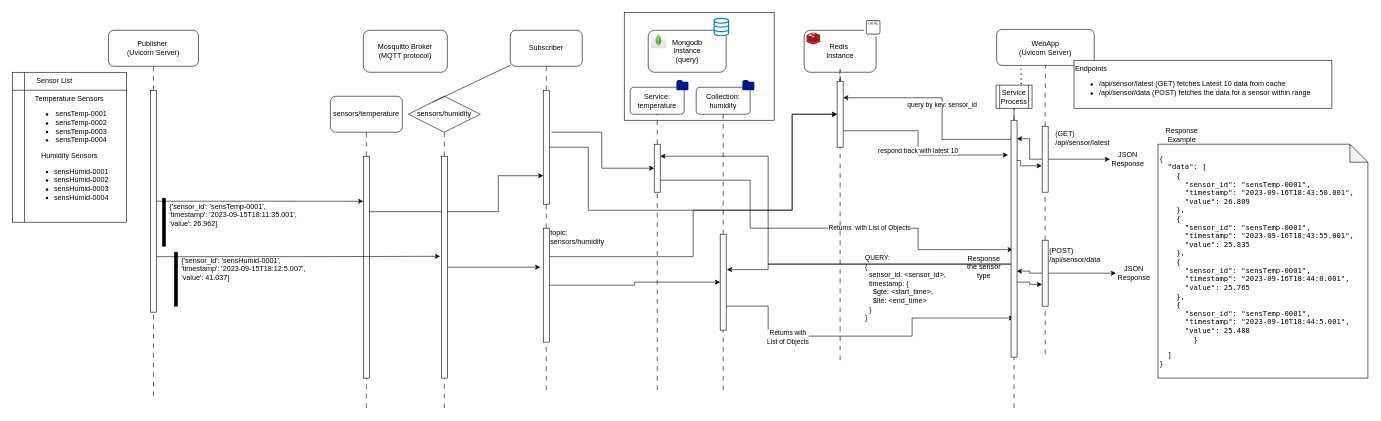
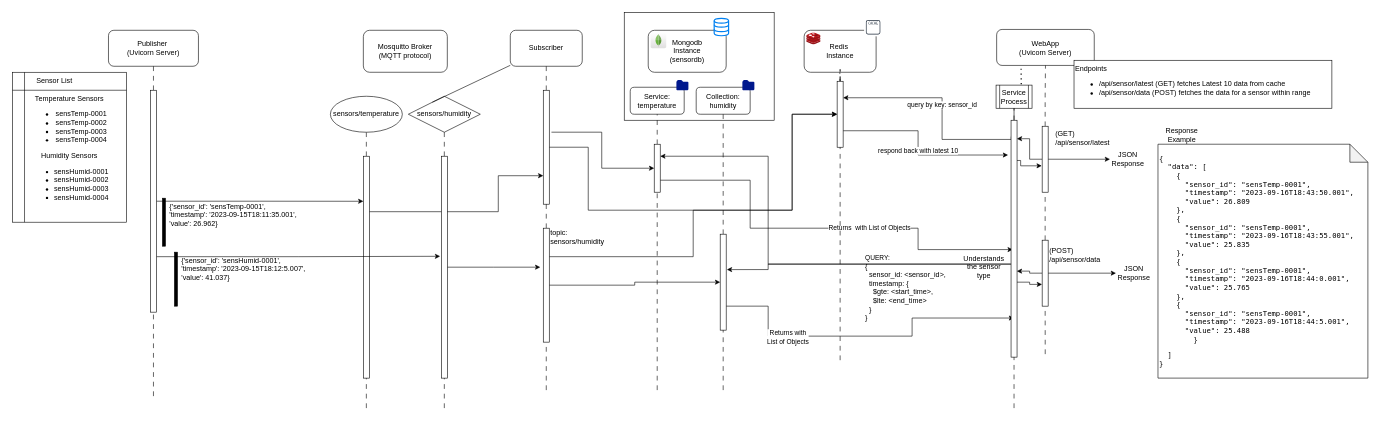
node "Mongodb Instance (query)": label "Mongodb Instance (query)" -> "Mongodb Instance (sensordb)"
node "sensors/temperature": shape rounded rectangle -> ellipse
node "Response the sensor type": label "Response the sensor type" -> "Understands the sensor type"
